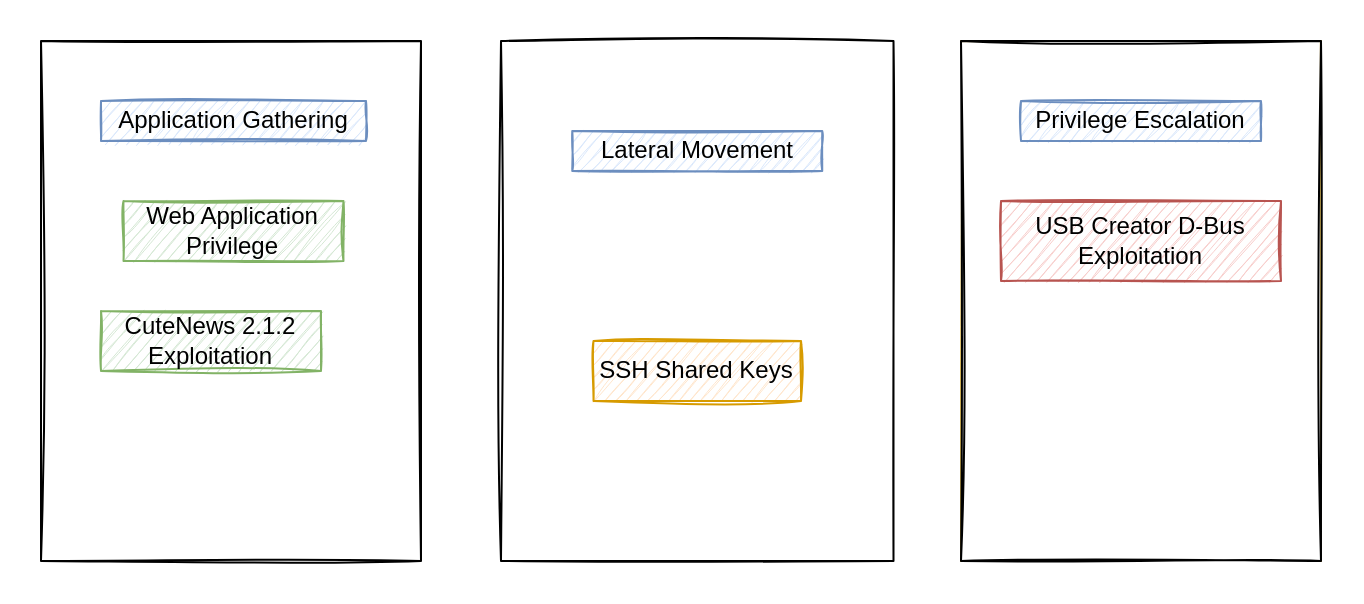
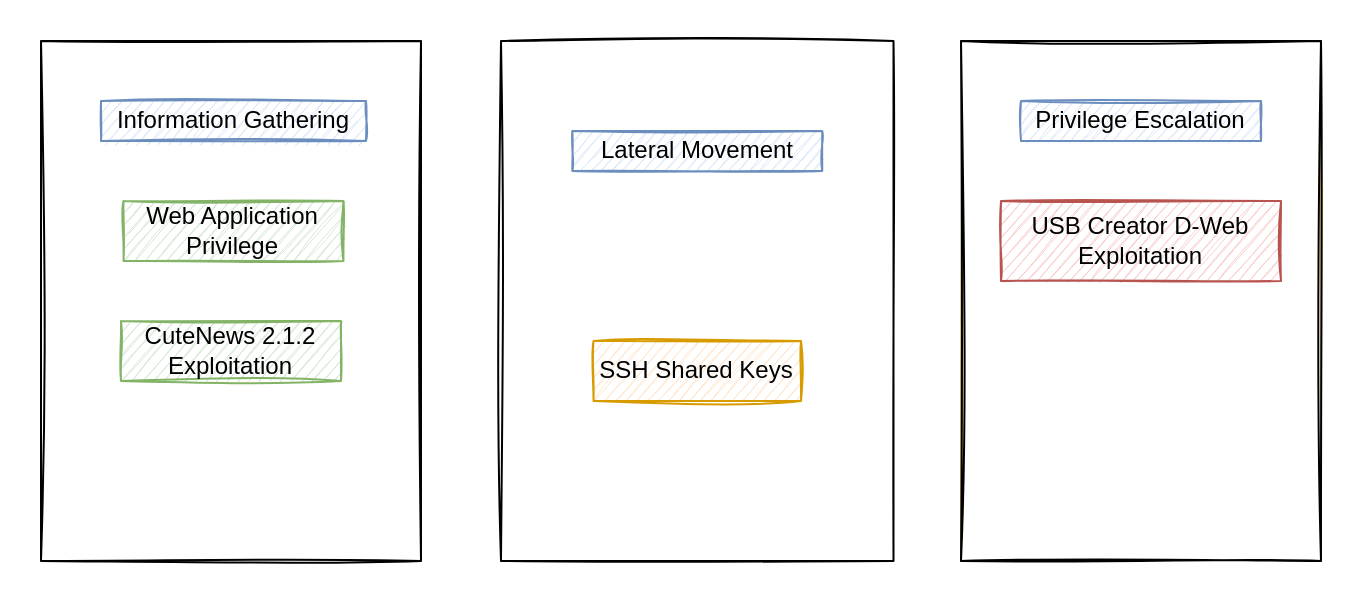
node "Application Gathering": label "Application Gathering" -> "Information Gathering"
node "USB Creator D-Bus Exploitation": label "USB Creator D-Bus Exploitation" -> "USB Creator D-Web Exploitation"
node "CuteNews 2.1.2 Exploitation": moved (211, 341) -> (231, 351)
